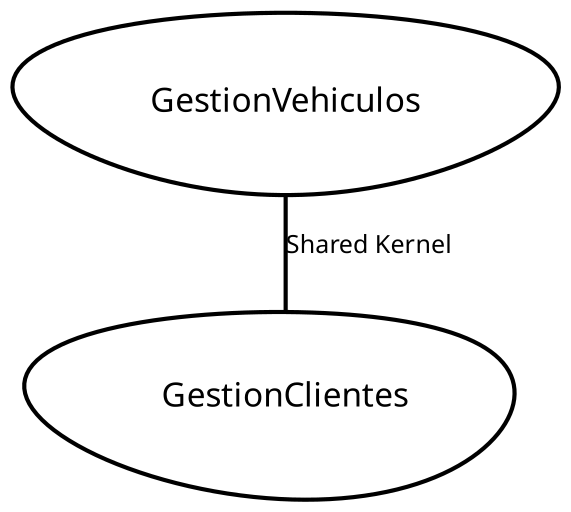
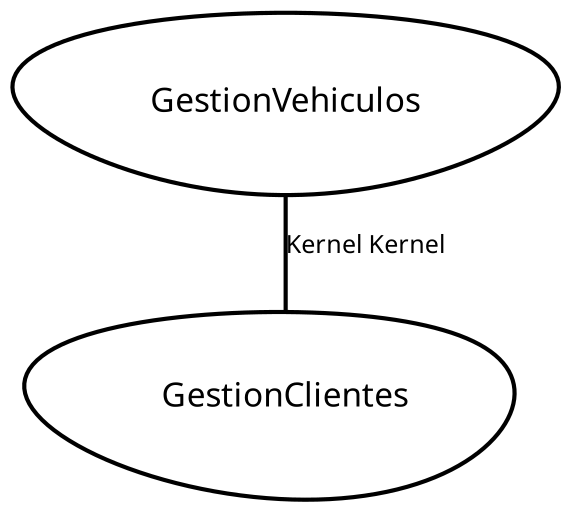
edge "GestionVehiculos" -- "GestionClientes": label "Shared Kernel" -> "Kernel Kernel"
